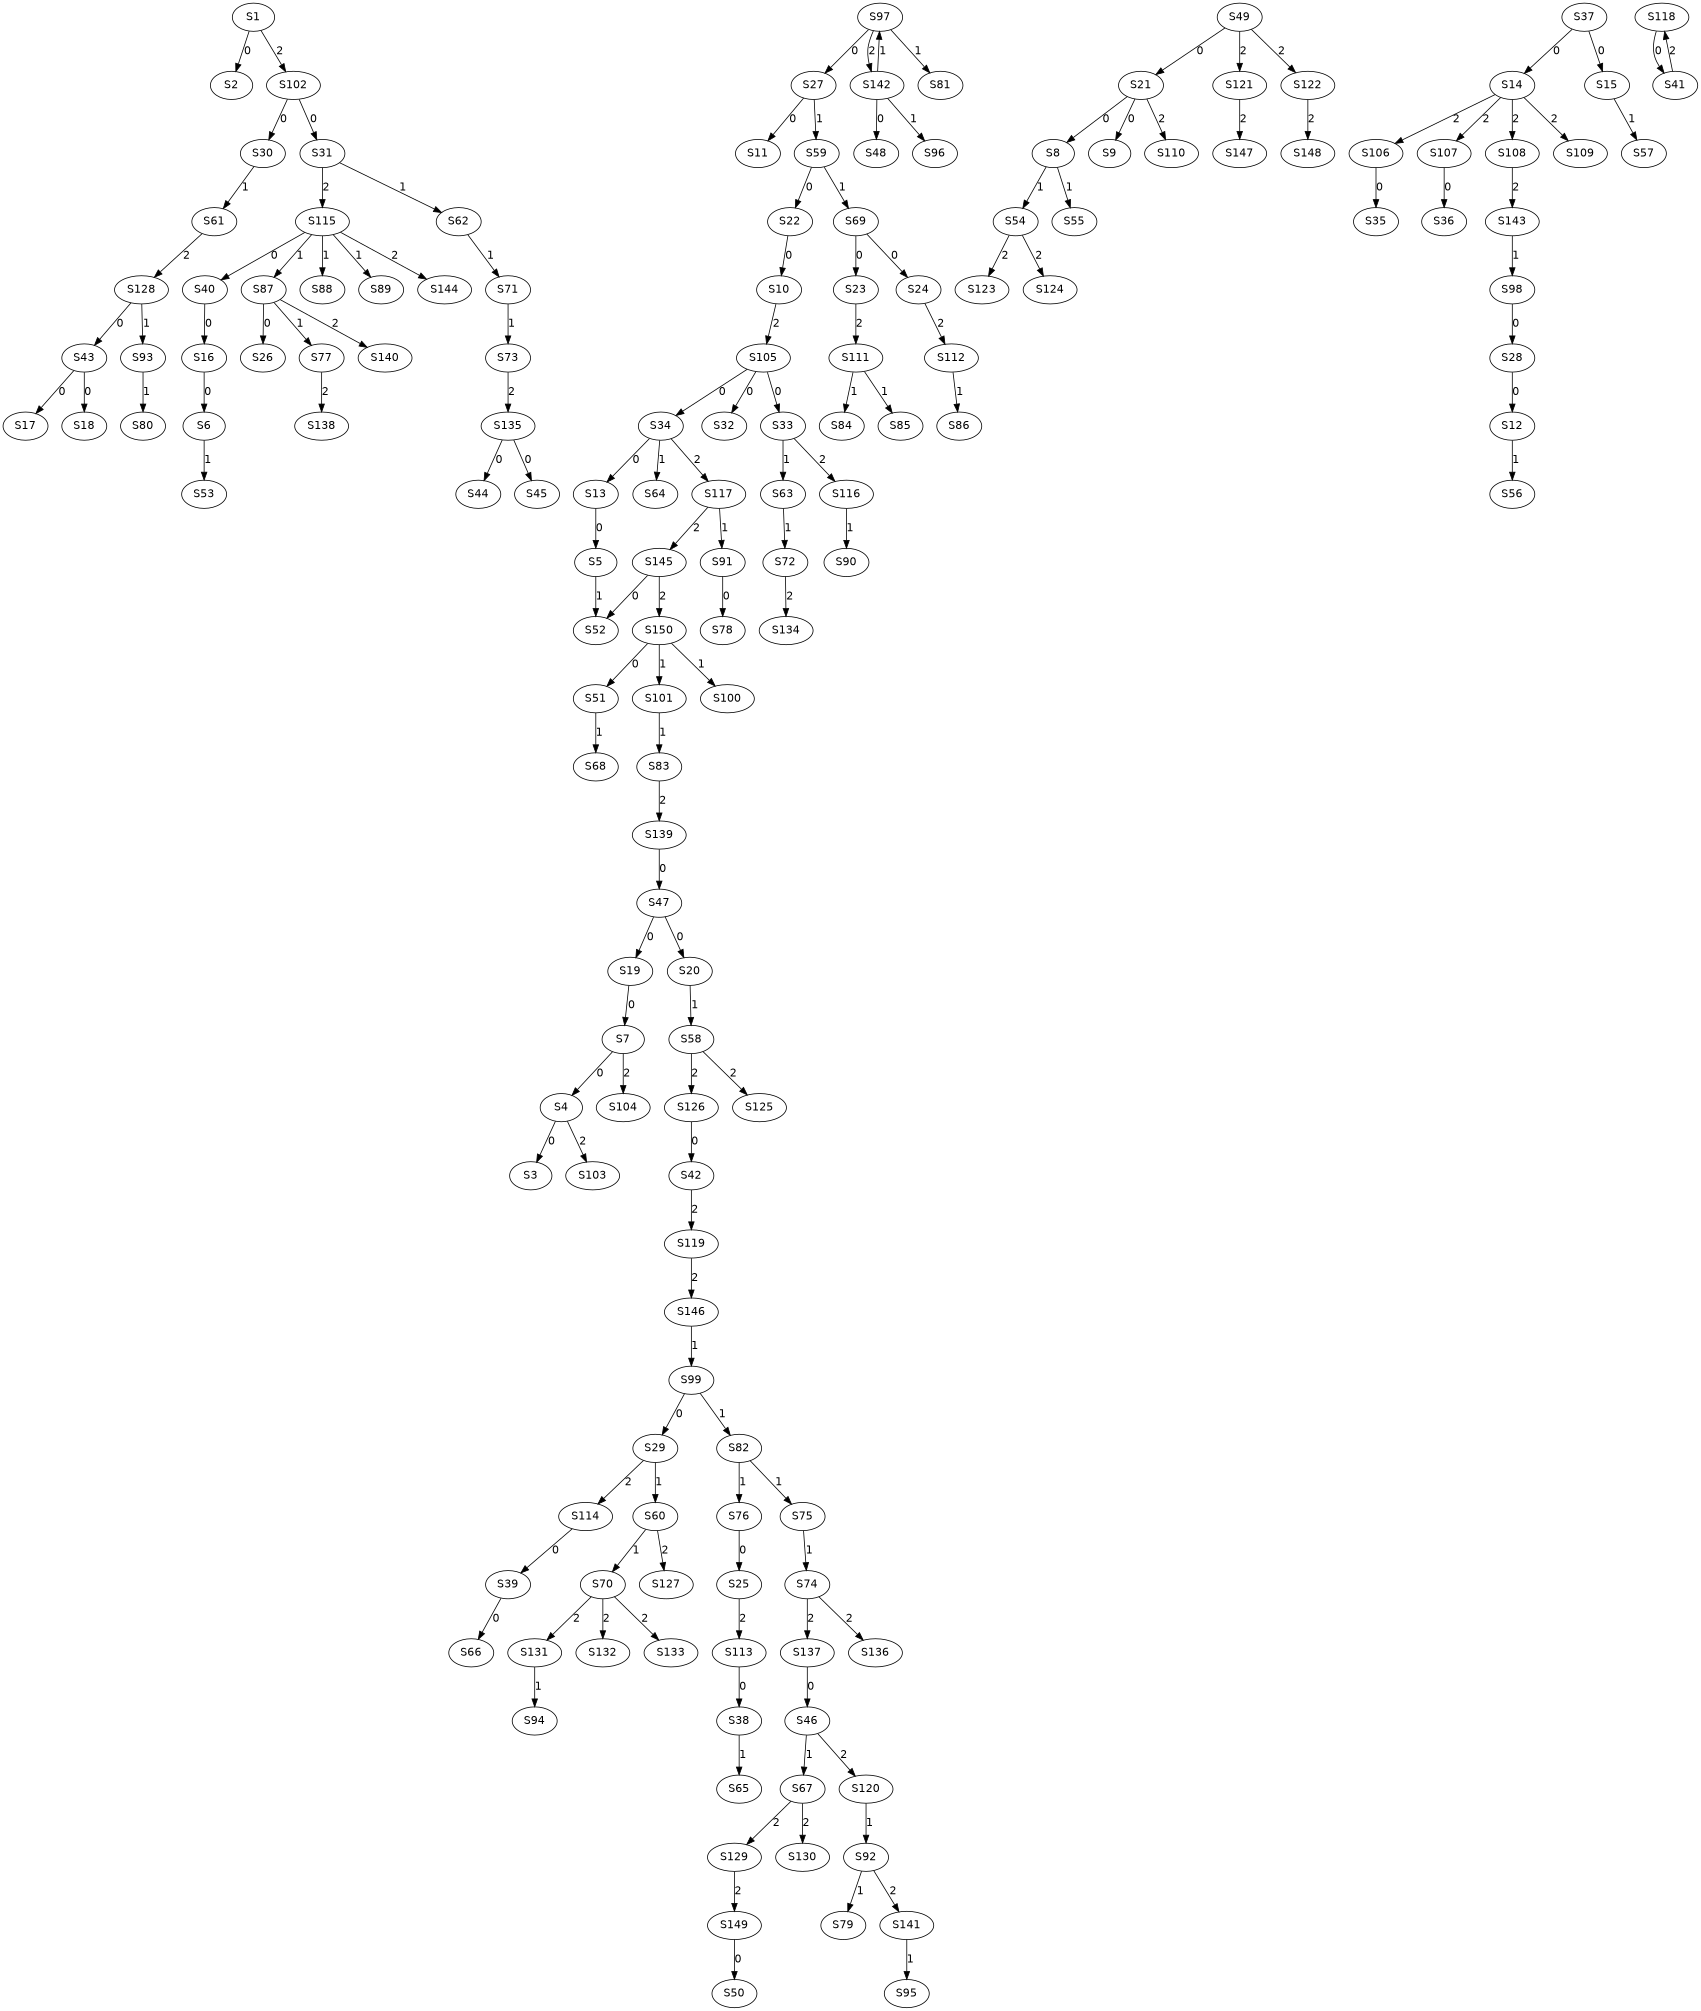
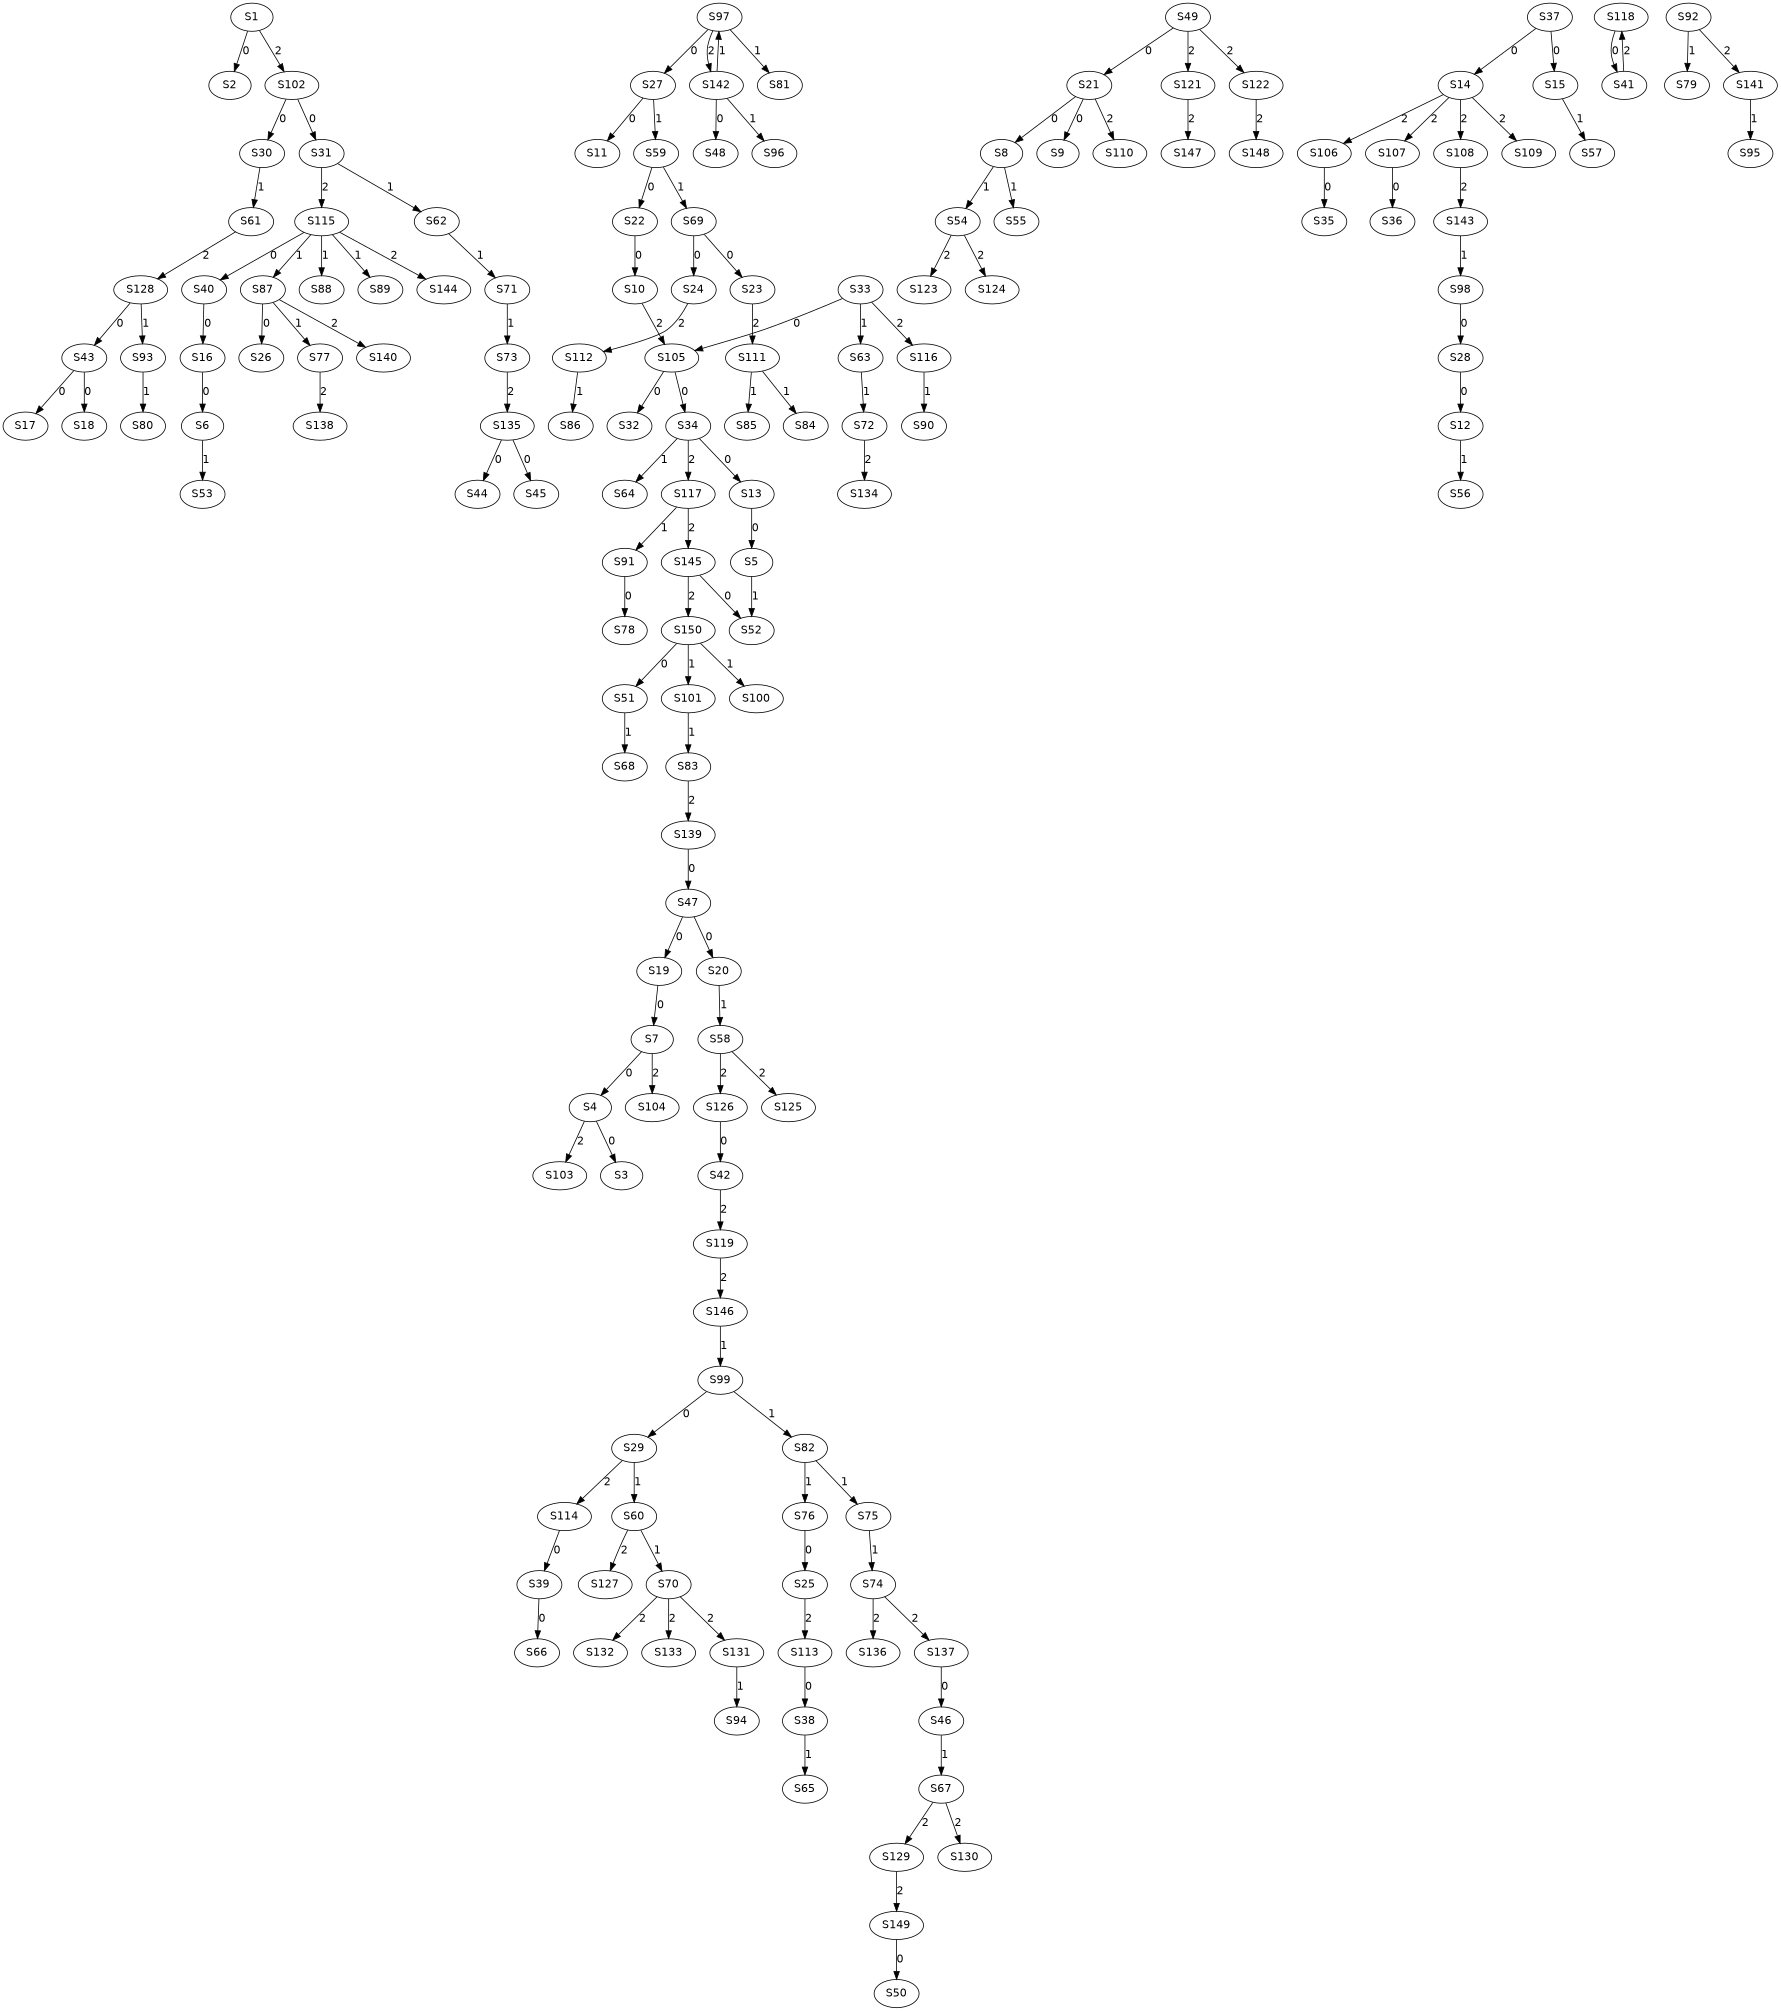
edge "S105" -> "S33": reversed
node "S120": removed
